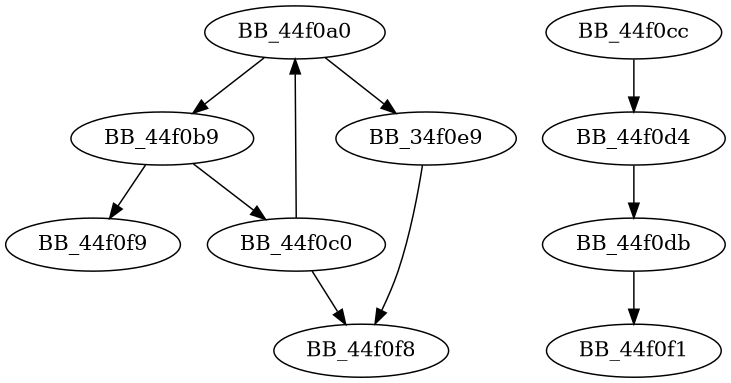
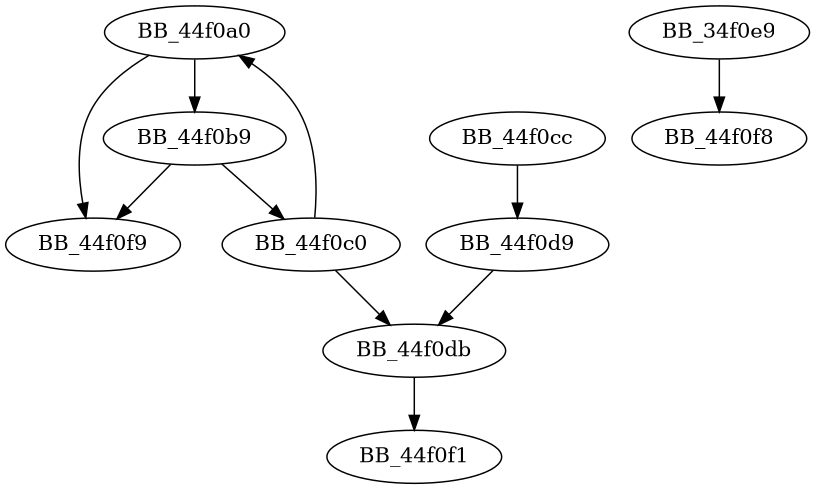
edge "BB_44f0a0" -> "BB_34f0e9": now "BB_44f0a0" -> "BB_44f0f9"
node "BB_44f0d4": label "BB_44f0d4" -> "BB_44f0d9"
edge "BB_44f0c0" -> "BB_44f0f8": now "BB_44f0c0" -> "BB_44f0db"
